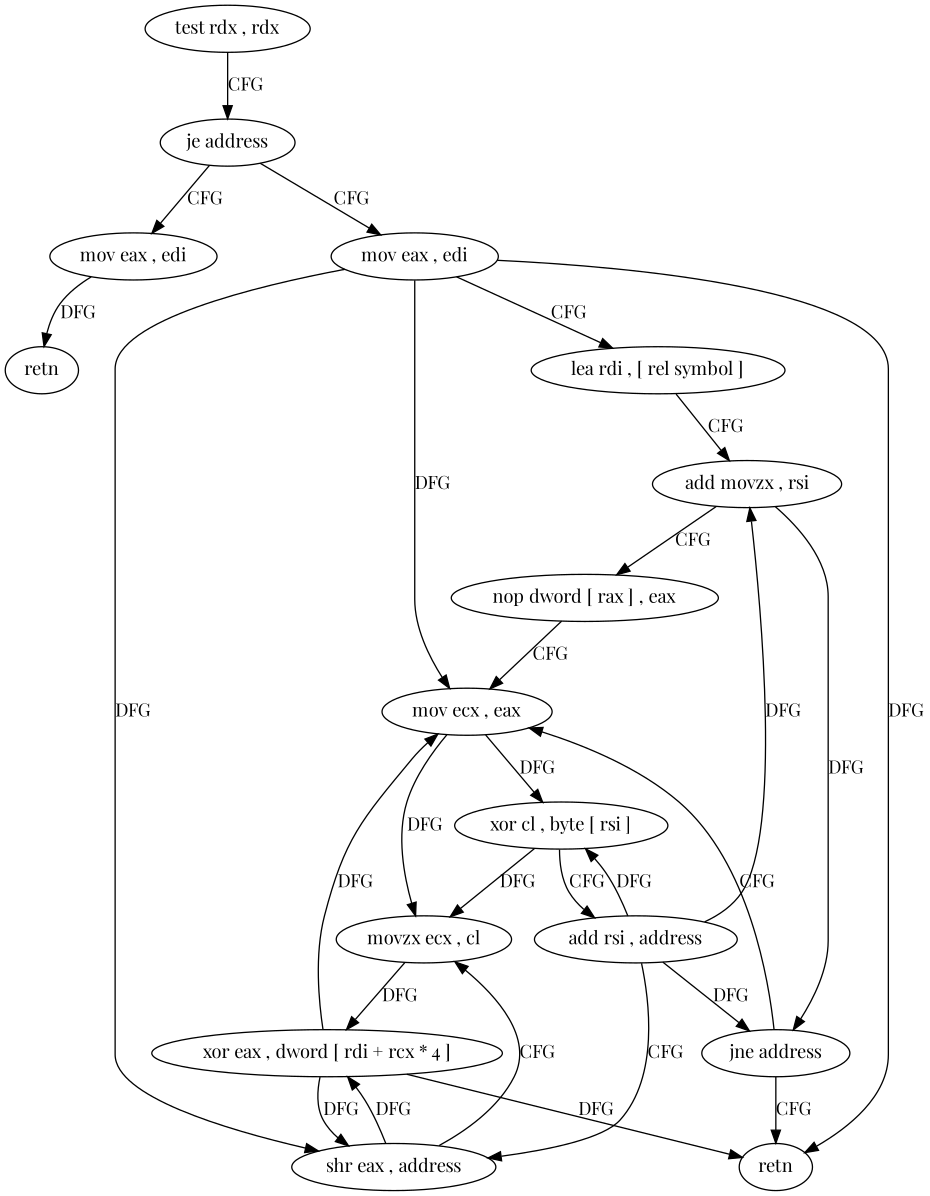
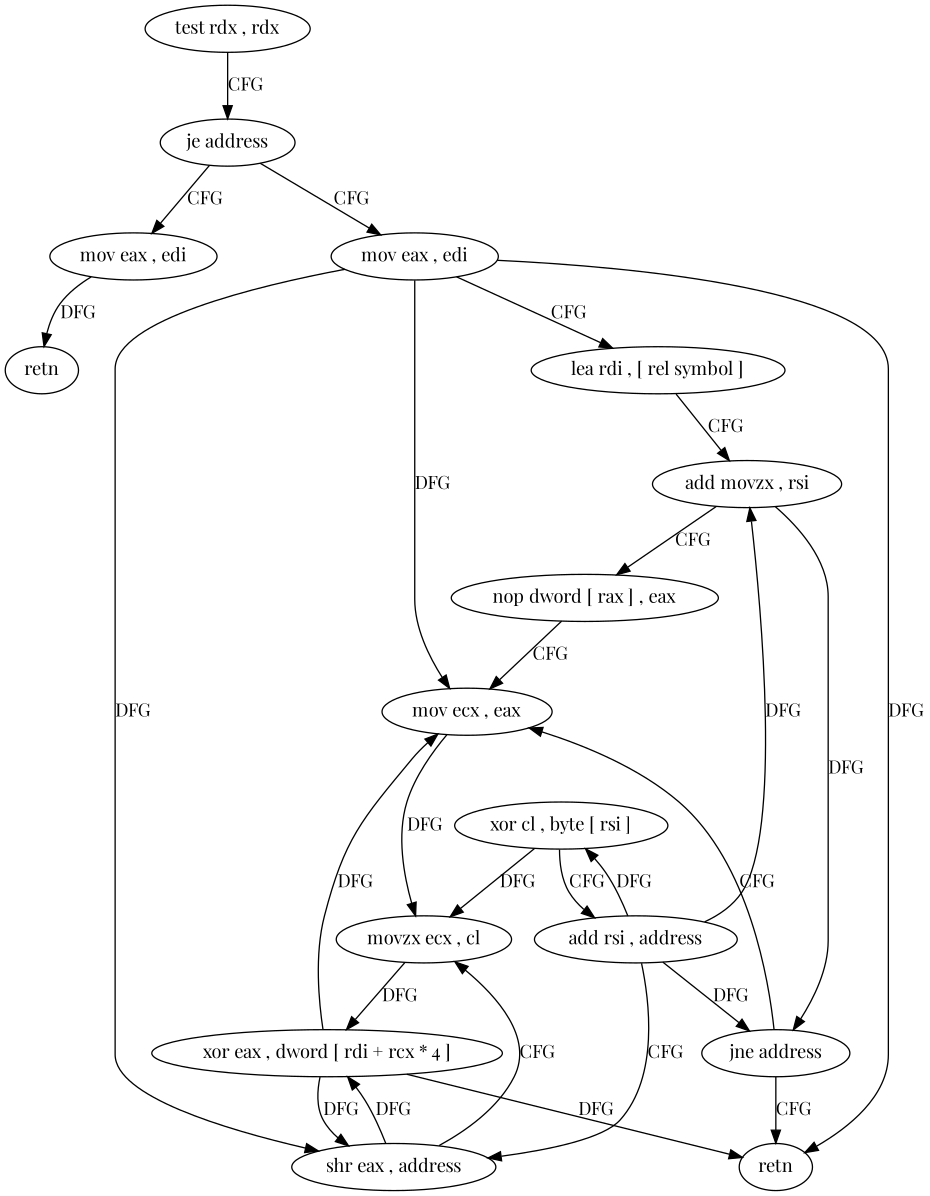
edge "mov ecx , eax" -> "xor cl , byte [ rsi ]": removed, label "DFG"
